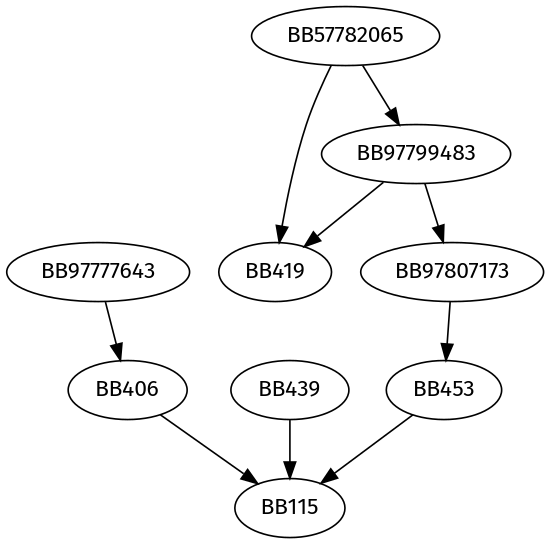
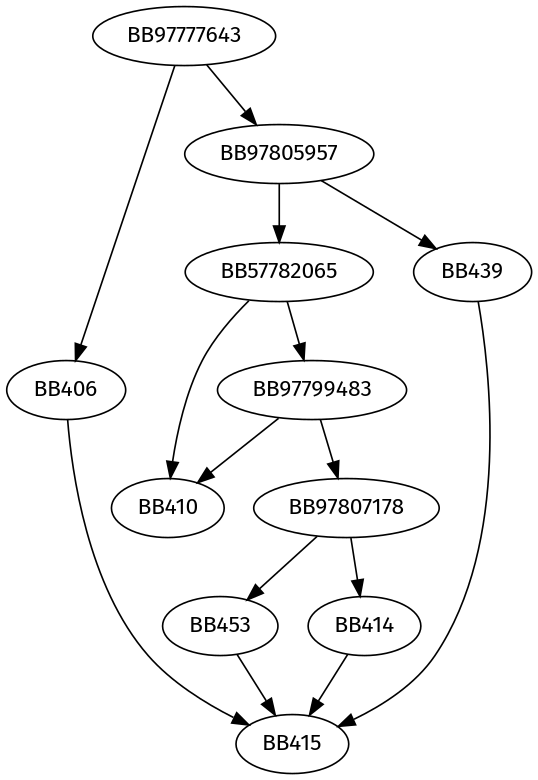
node "BB97805957": added
node "BB419": label "BB419" -> "BB410"
node "BB97807173": label "BB97807173" -> "BB97807178"
node "BB115": label "BB115" -> "BB415"
node "BB414": added
